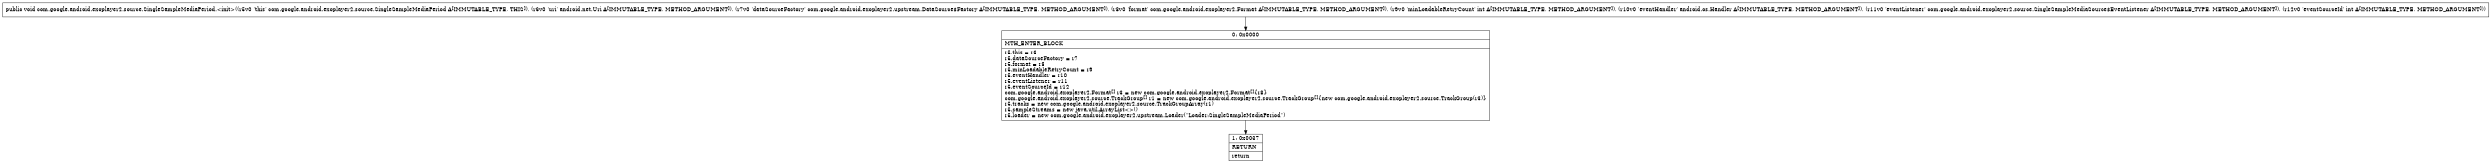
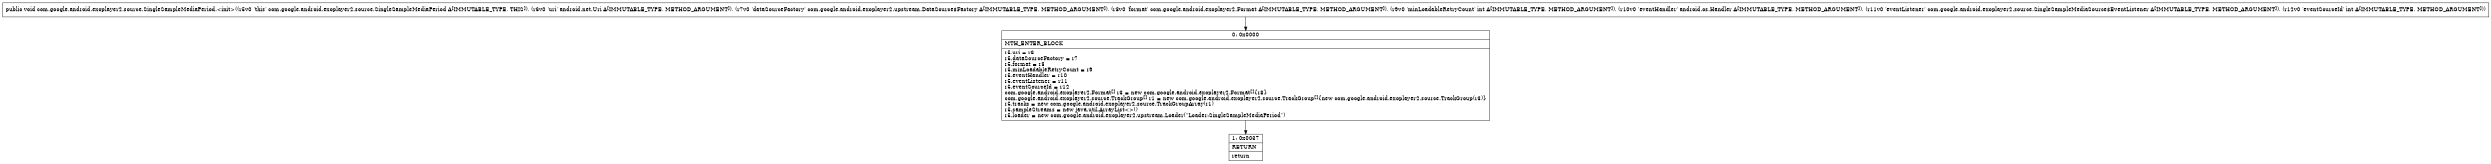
node "0: 0x0000": text "r5.this = r6" -> "r5.uri = r6"
